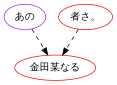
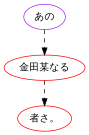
edge "者さ。" -> "金田某なる": reversed
